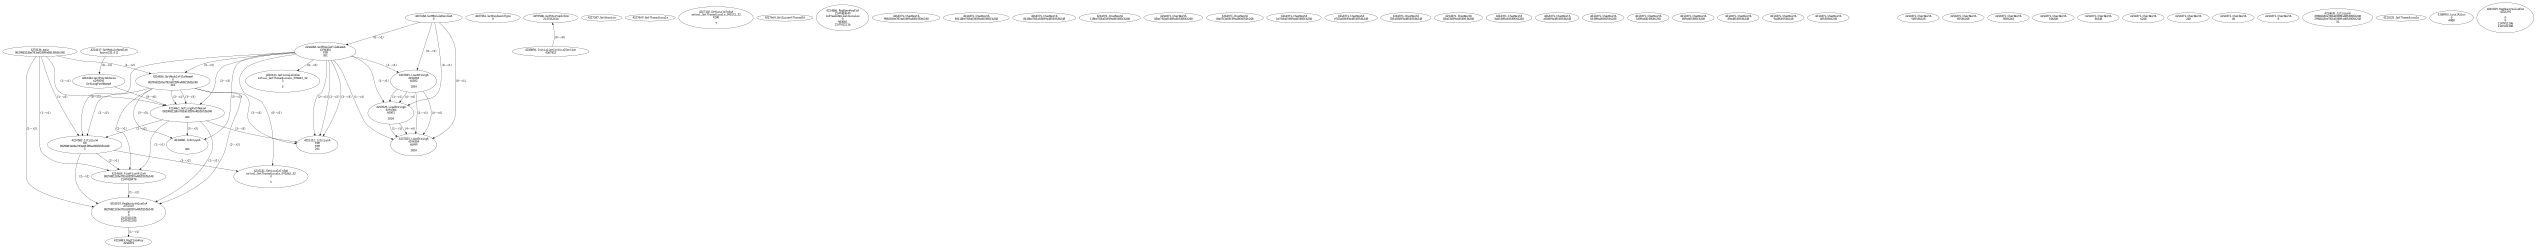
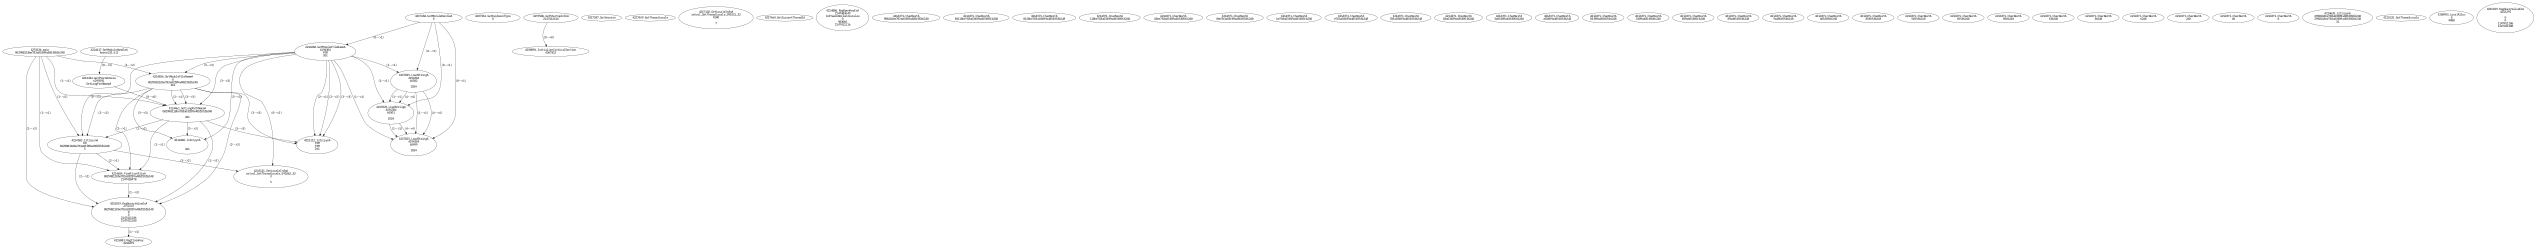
node "4214371.CharNextA 85f05f6248": added
edge "4200894.InitializeCriticalSection 4367812" -> "4199106.GetStartupInfoA 2147412416": reversed
node "4215131.GetLocaleInfoA retval_GetThreadLocale_591042_32 3 5": removed
